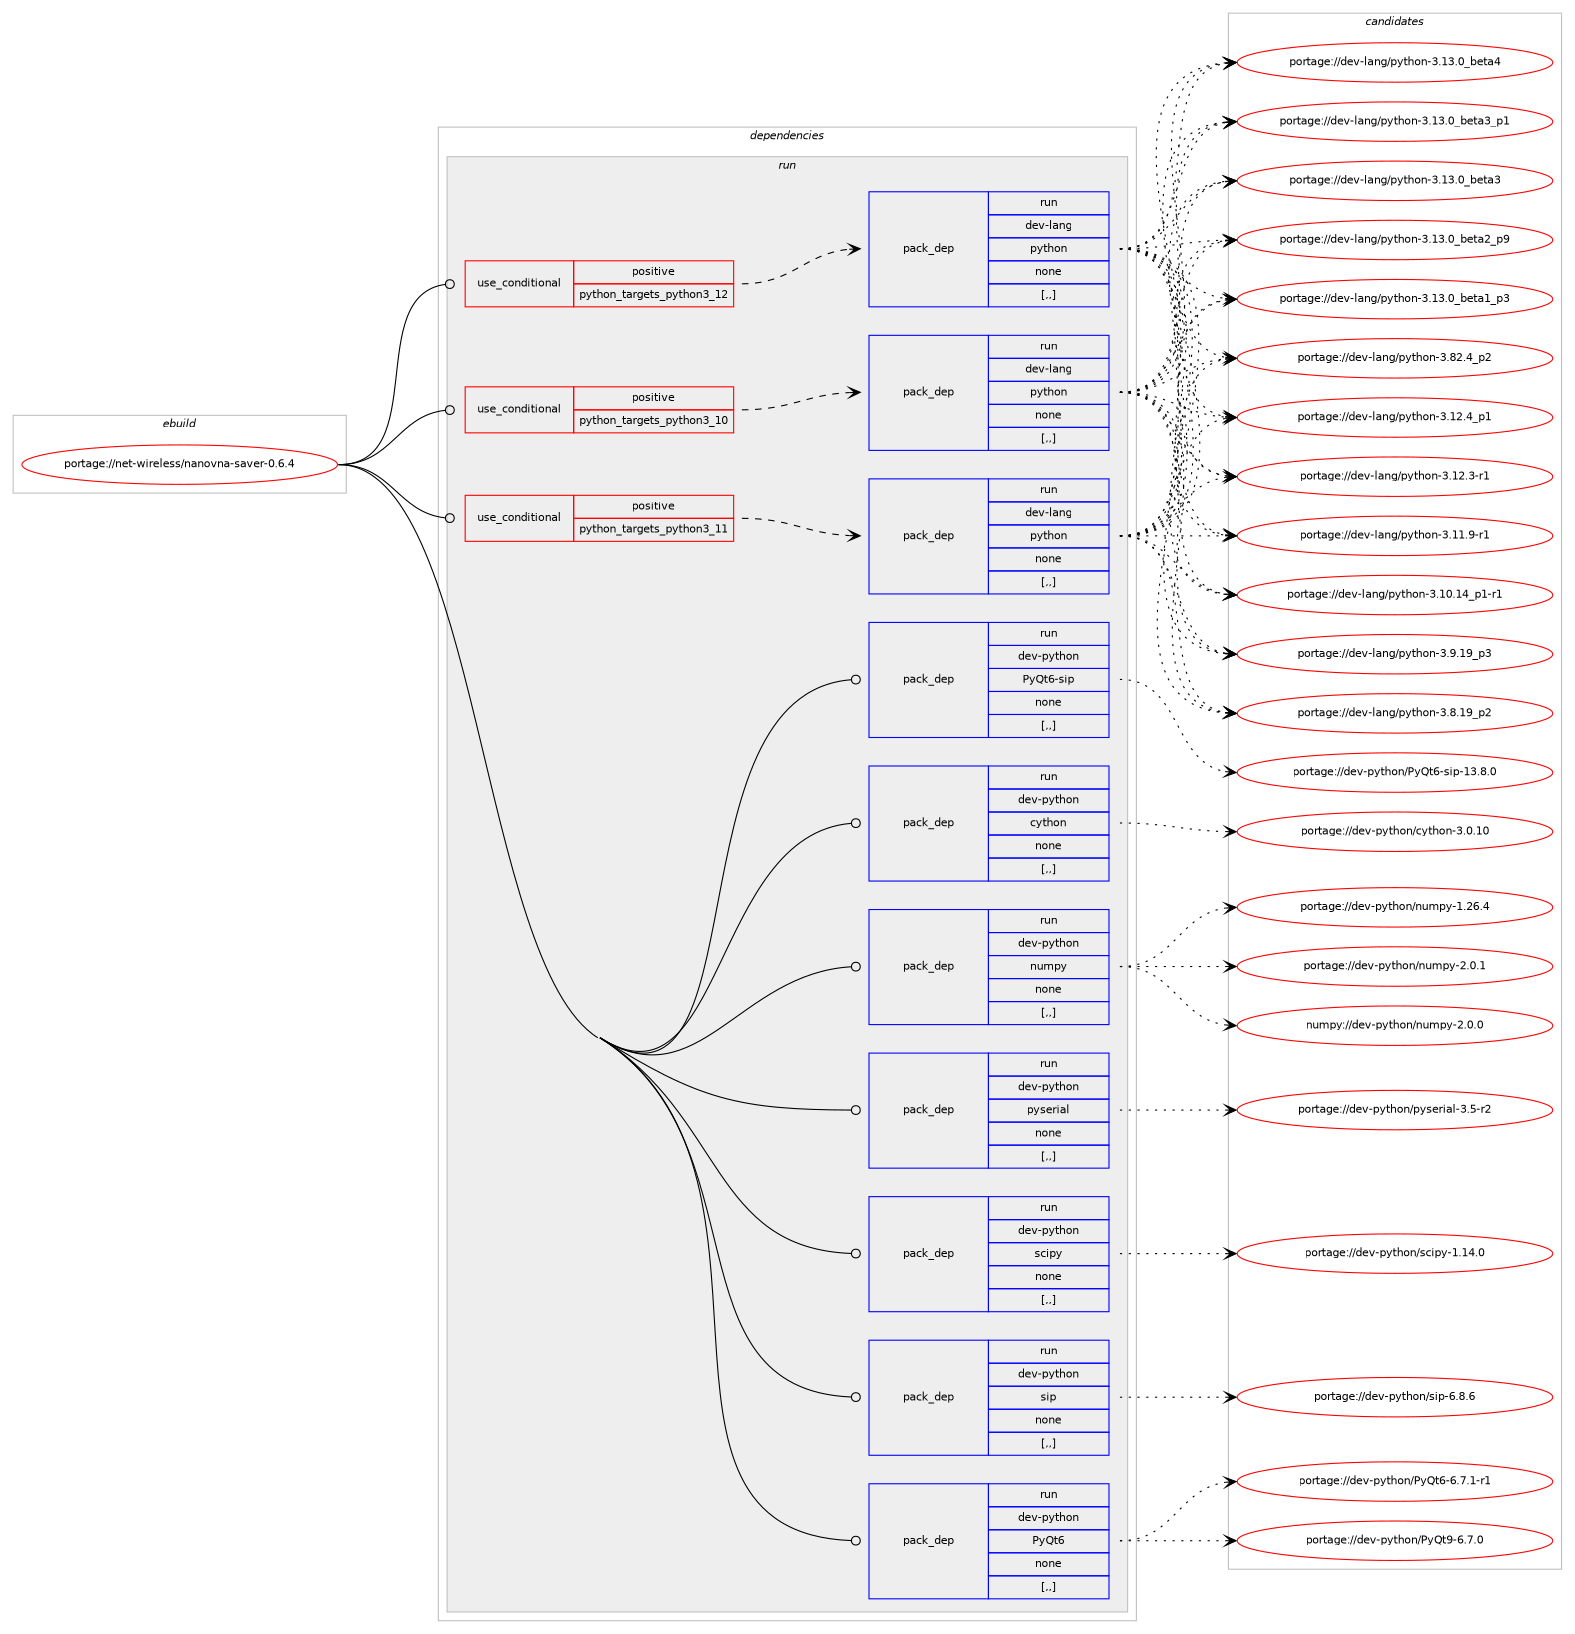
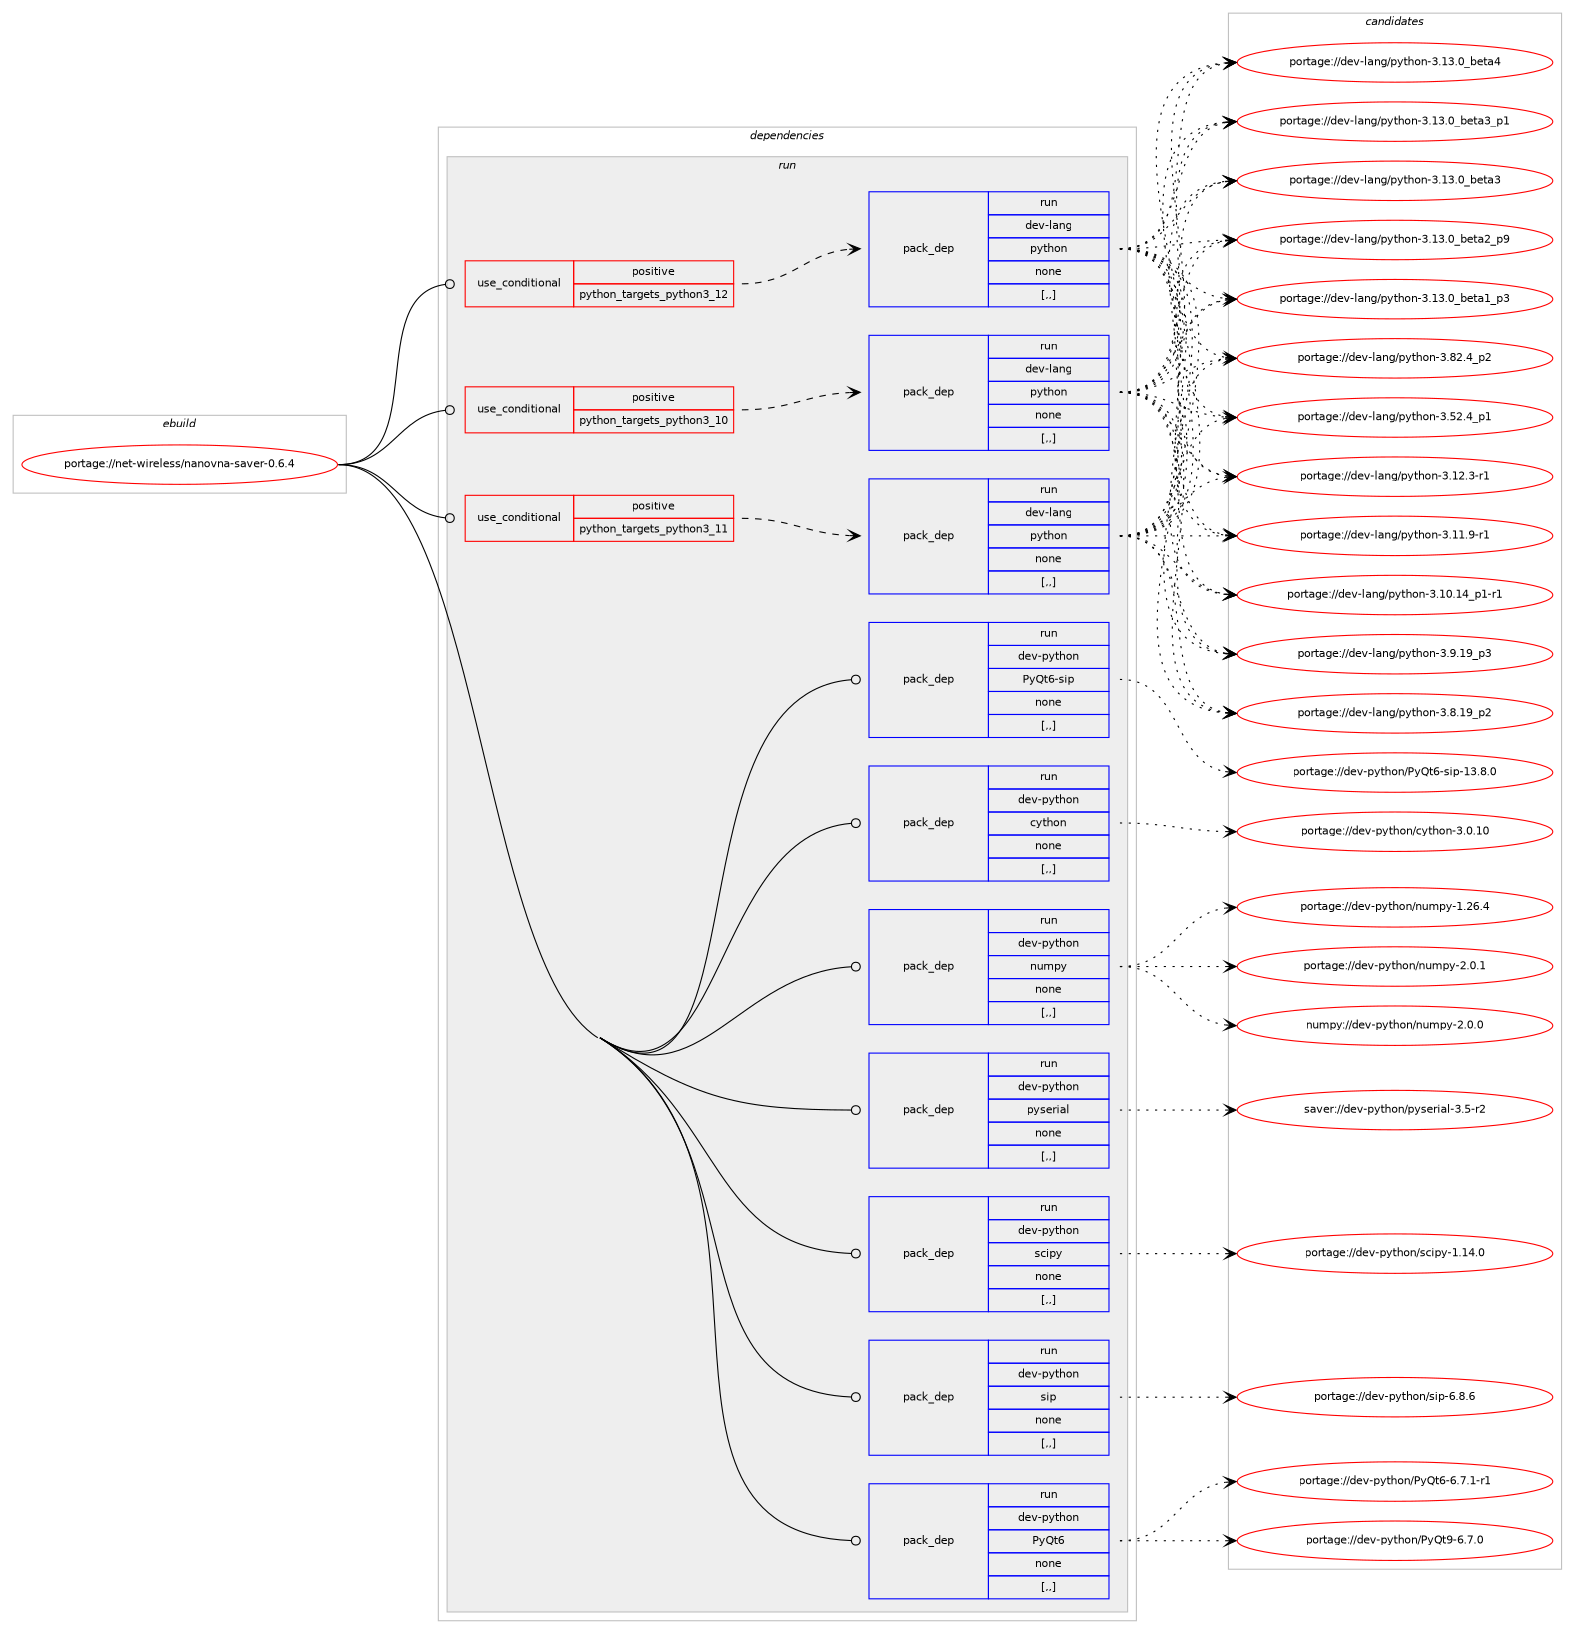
node "portage://dev-lang/python-3.12.4_p1": label "portage://dev-lang/python-3.12.4_p1" -> "portage://dev-lang/python-3.52.4_p1"
node "portage://dev-python/pyserial-3.5-r2": label "portage://dev-python/pyserial-3.5-r2" -> "saver://dev-python/pyserial-3.5-r2"
